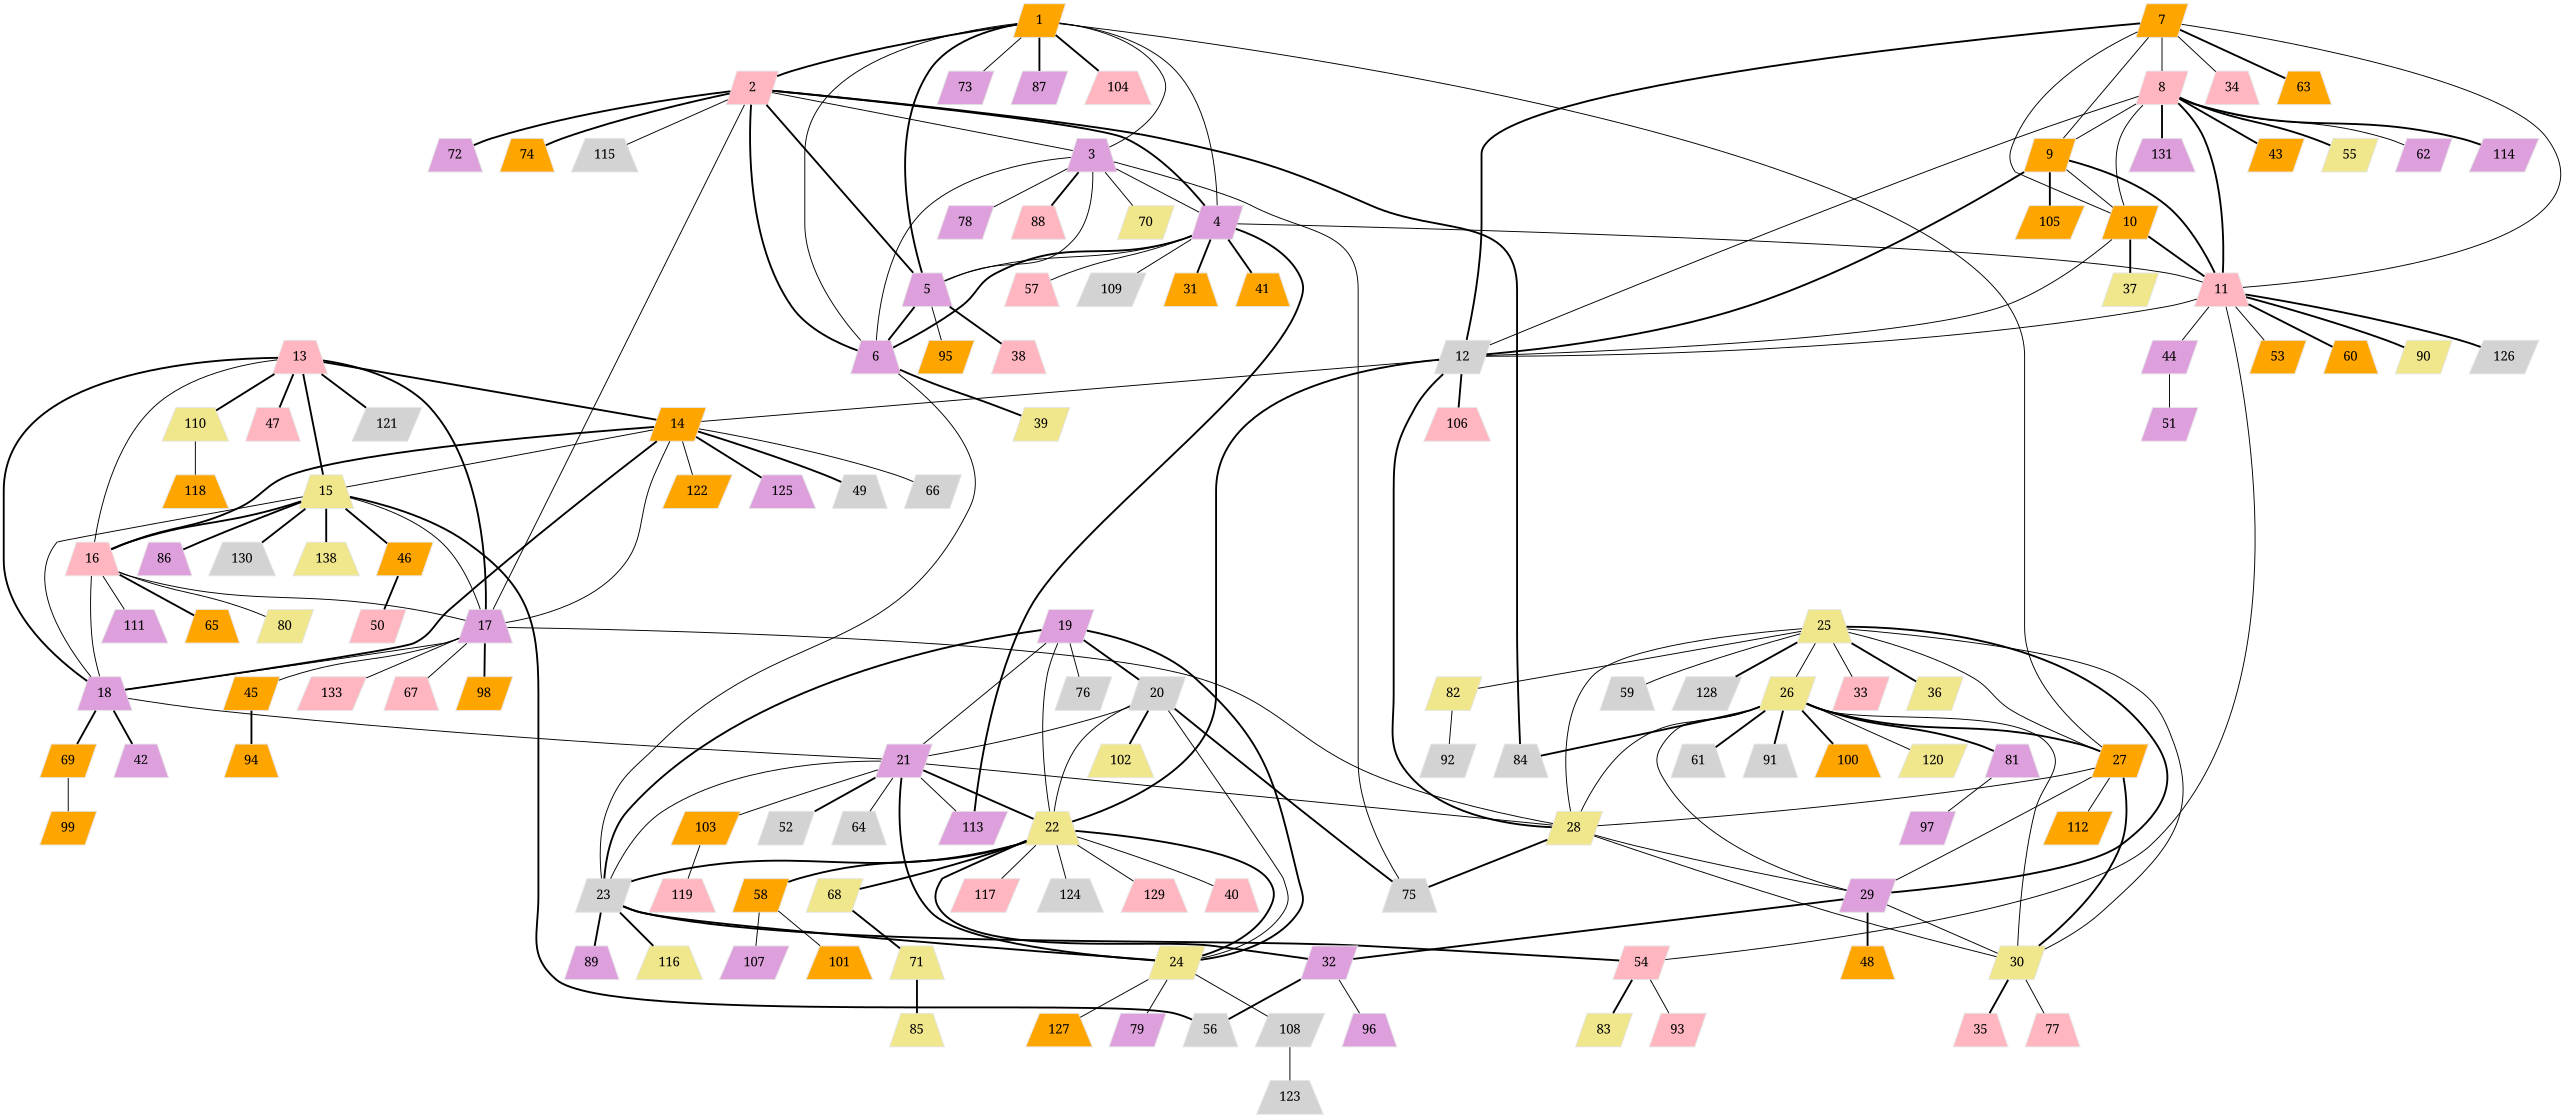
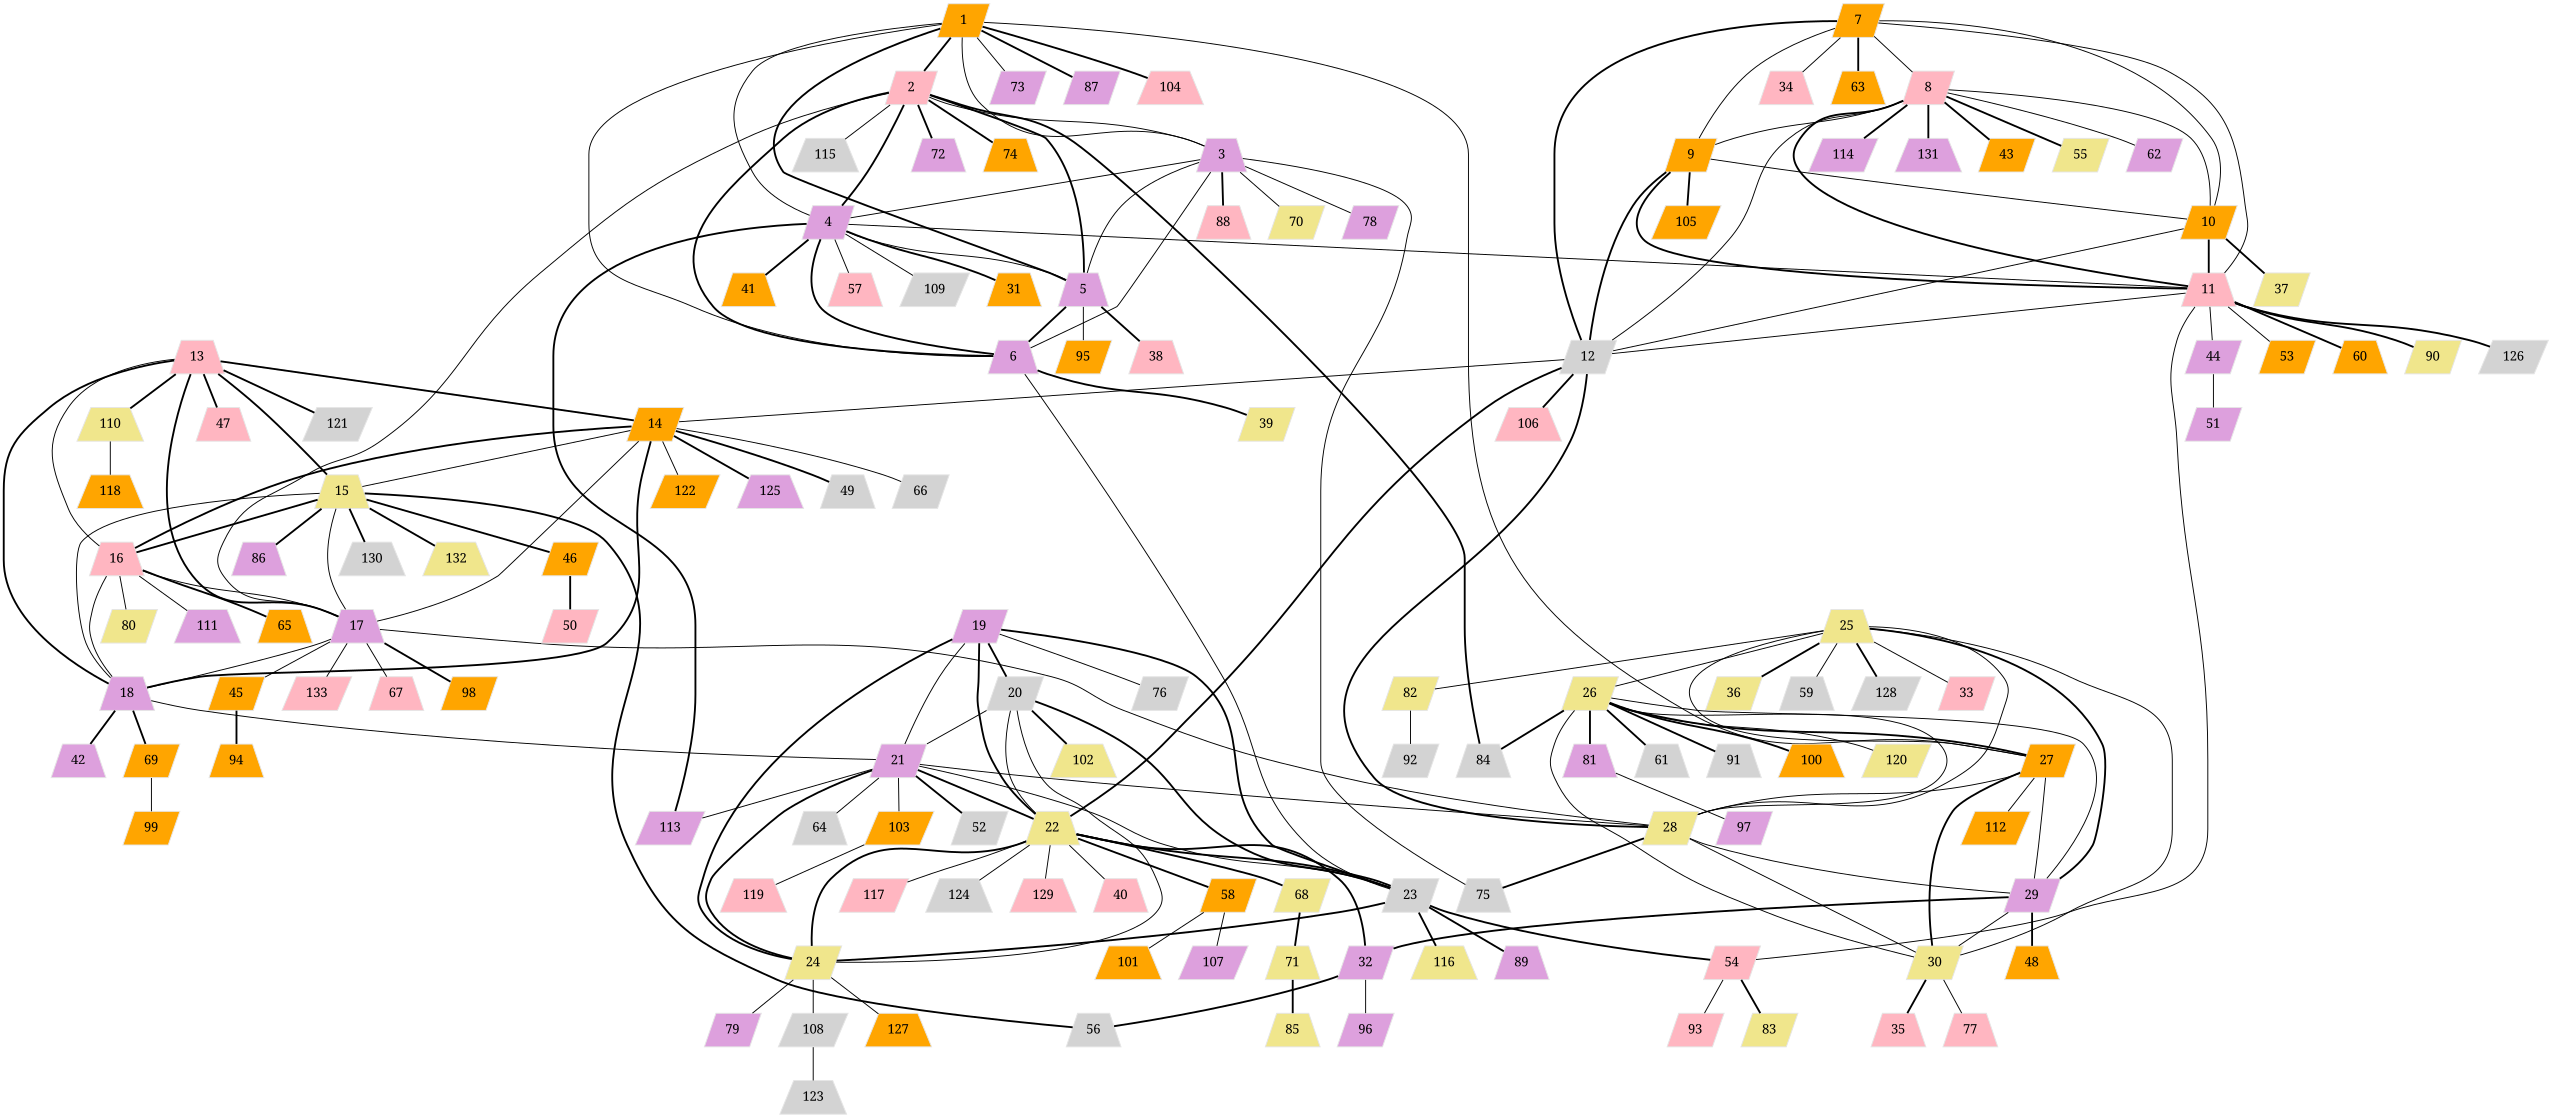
node "138": label "138" -> "132"
edge "19" -- "22": style solid -> bold
edge "20" -- "75": now "20" -- "23"
node "96": shape trapezium -> parallelogram
